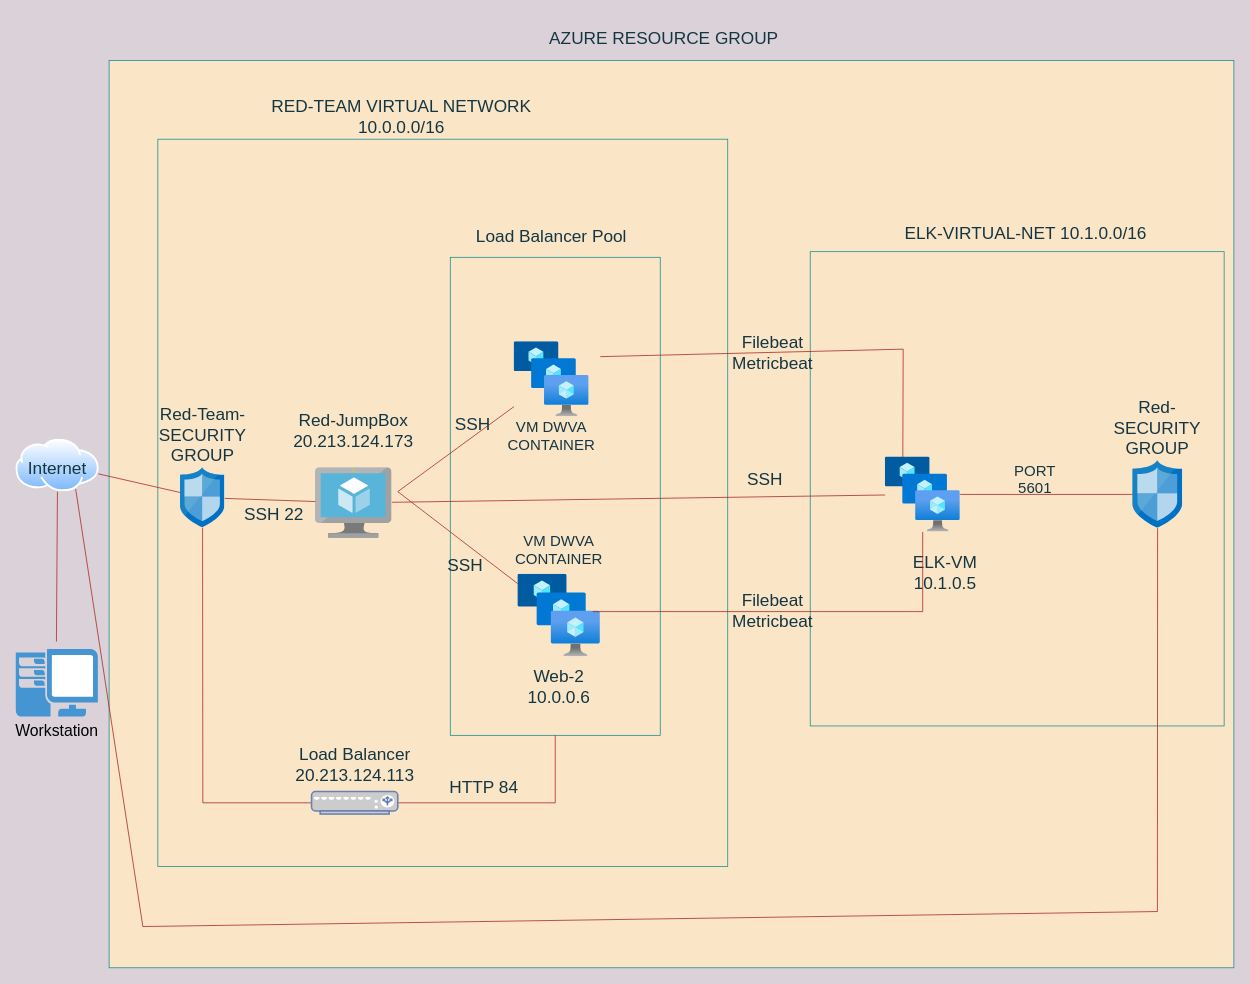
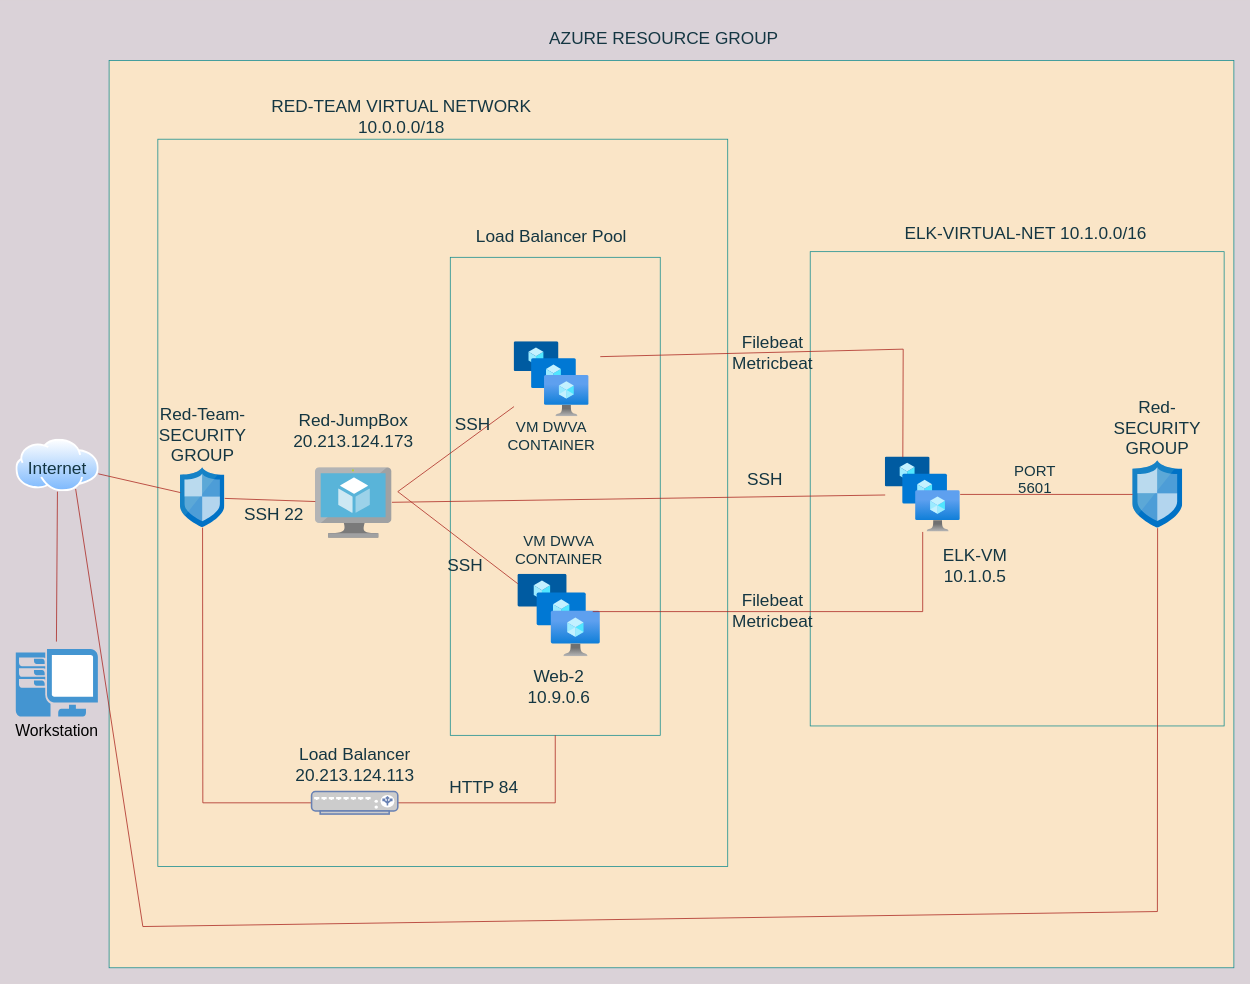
node "RED-TEAM VIRTUAL NETWORK 10.0.0.0/16": label "RED-TEAM VIRTUAL NETWORK 10.0.0.0/16" -> "RED-TEAM VIRTUAL NETWORK 10.0.0.0/18"
node "ELK-VM 10.1.0.5": moved (945, 573) -> (975, 566)
node "Web-2 10.0.0.6": label "Web-2 10.0.0.6" -> "Web-2 10.9.0.6"
